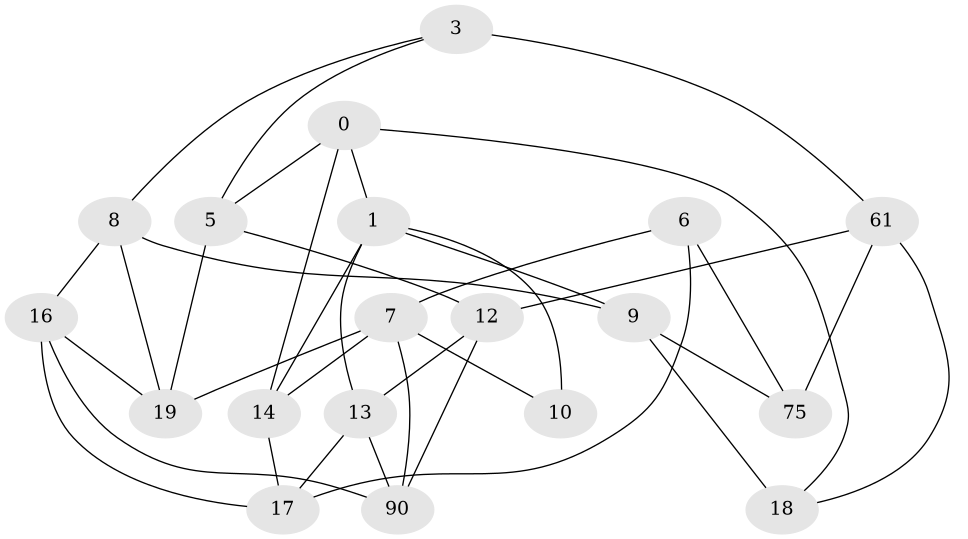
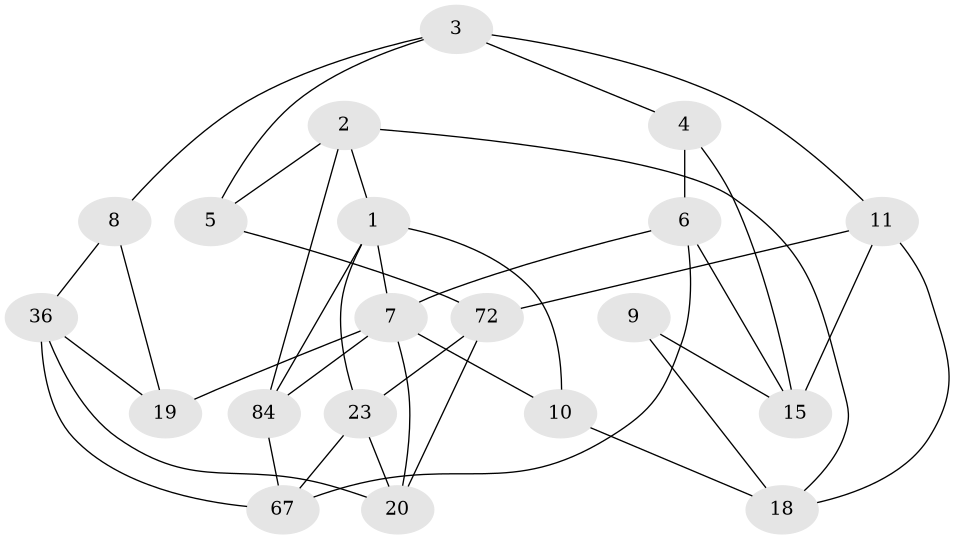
node "0": label "0" -> "2"
node "4": added
node "61": label "61" -> "11"
edge "1" -- "9": now "1" -- "7"
edge "8" -- "9": removed
node "16": label "16" -> "36"
edge "5" -- "19": removed
node "12": label "12" -> "72"
node "14": label "14" -> "84"
node "13": label "13" -> "23"
node "75": label "75" -> "15"
edge "10" -- "18": added
node "17": label "17" -> "67"
node "90": label "90" -> "20"
